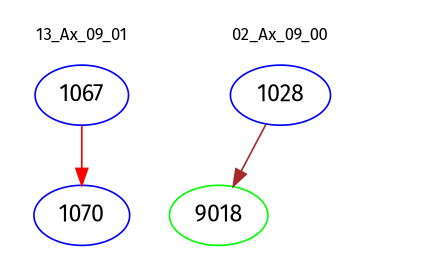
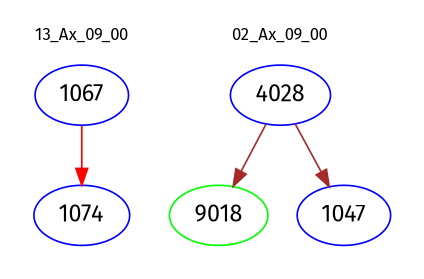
cluster "13_Ax_09_01": label "13_Ax_09_01" -> "13_Ax_09_00"
node "1028": label "1028" -> "4028"
node "1070": label "1070" -> "1074"
node "1047": added
